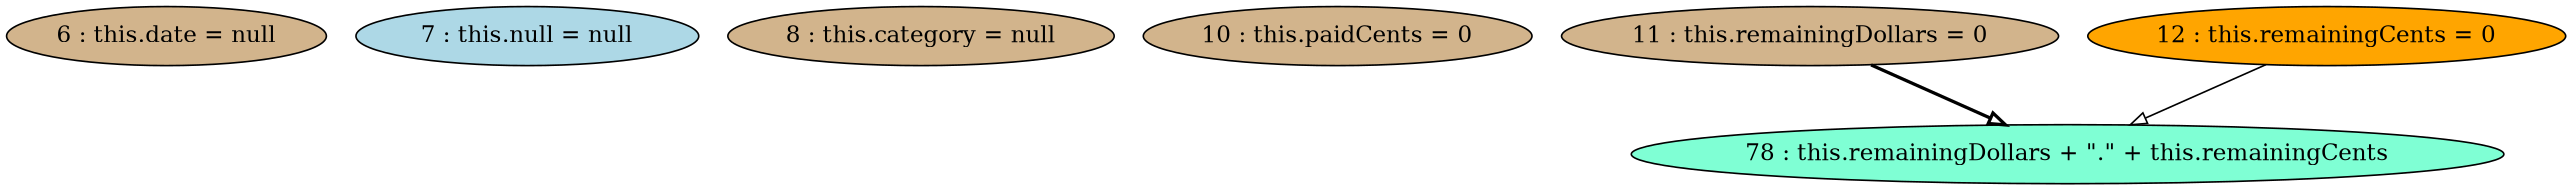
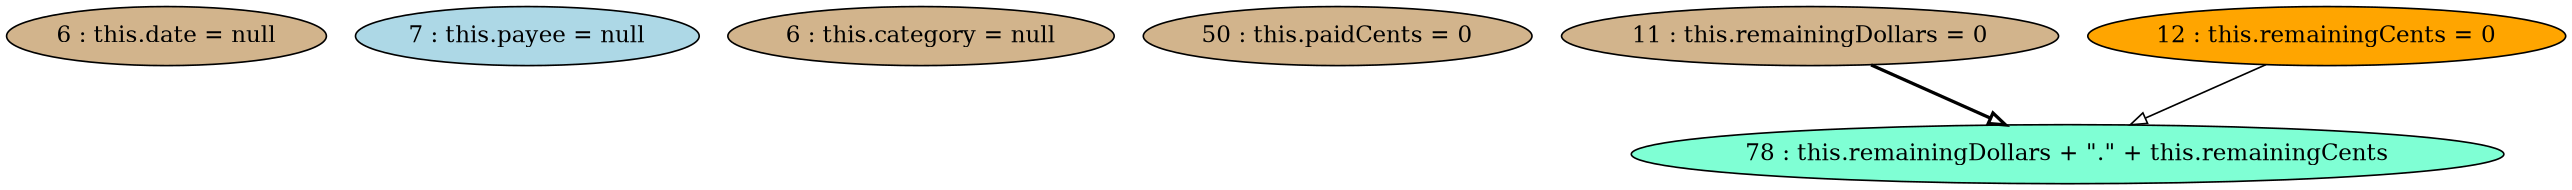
node "7 : this.null = null": label "7 : this.null = null" -> "7 : this.payee = null"
node "8 : this.category = null": label "8 : this.category = null" -> "6 : this.category = null"
node "10 : this.paidCents = 0": label "10 : this.paidCents = 0" -> "50 : this.paidCents = 0"
